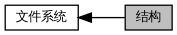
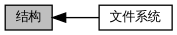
edge "结构" -> "文件系统": reversed
